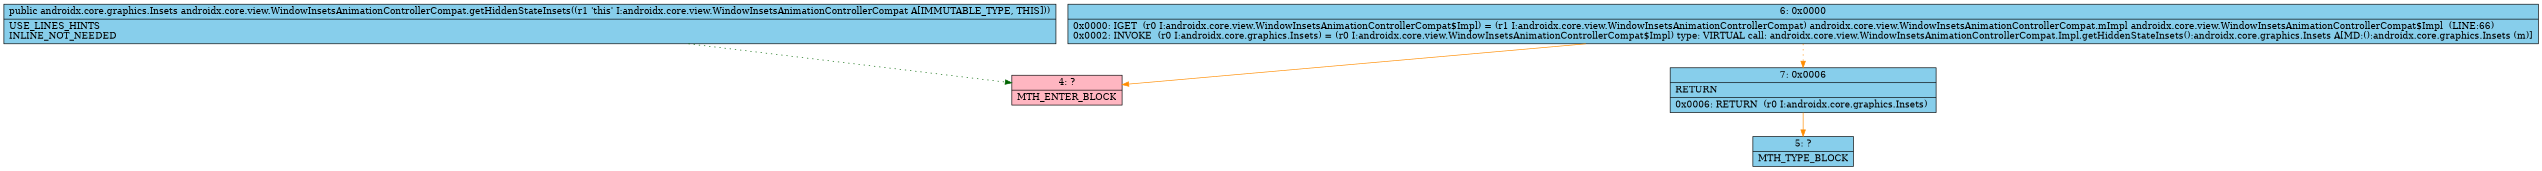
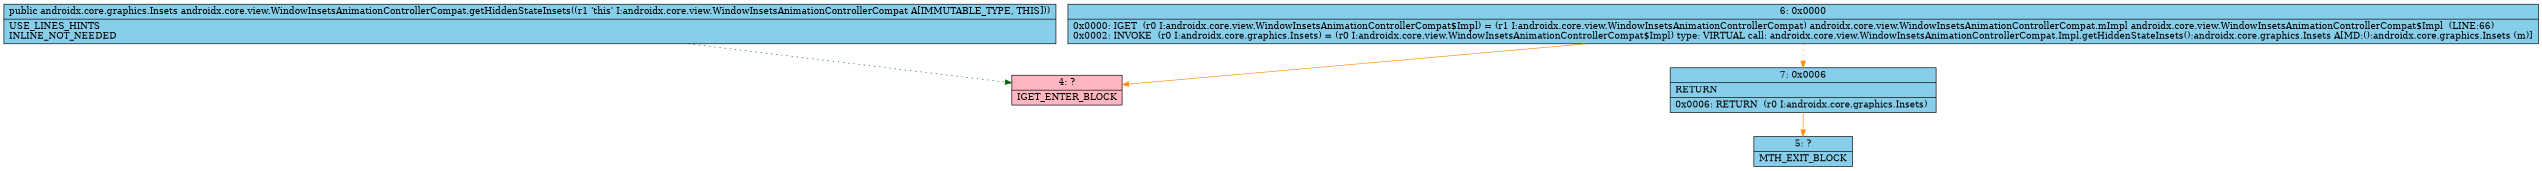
node "4: ?": text "MTH_ENTER_BLOCK" -> "IGET_ENTER_BLOCK"
node "5: ?": text "MTH_TYPE_BLOCK" -> "MTH_EXIT_BLOCK"
